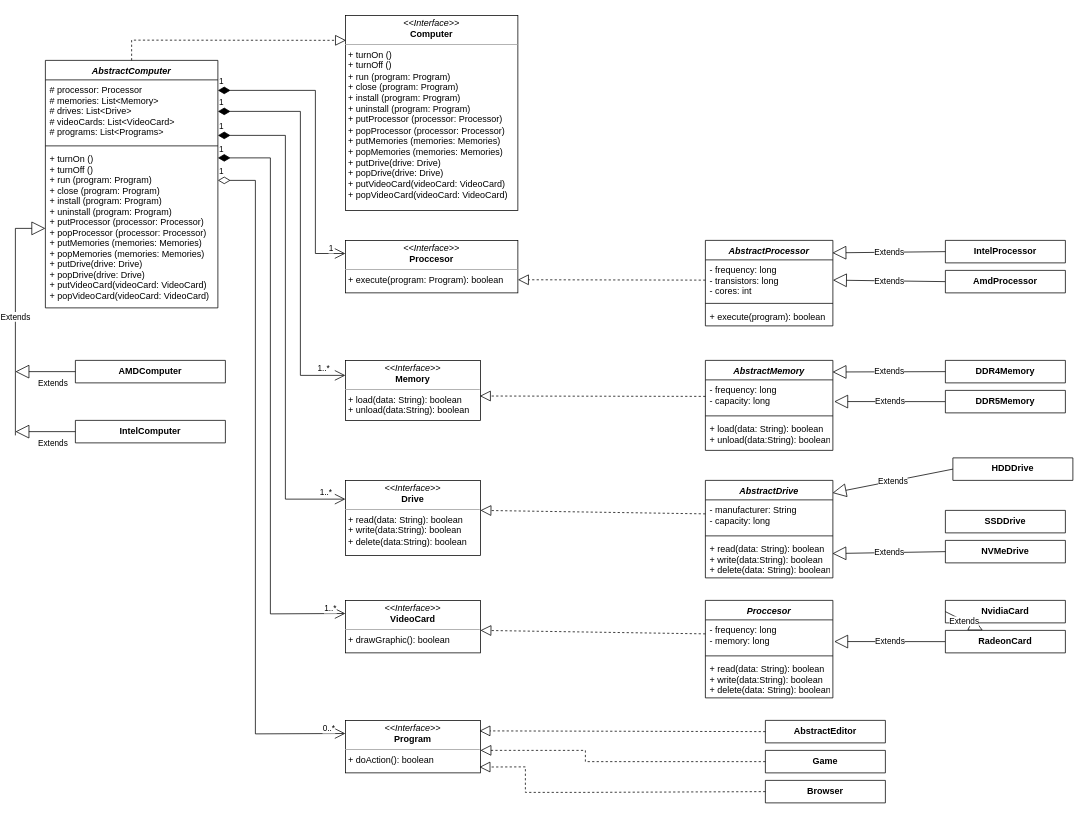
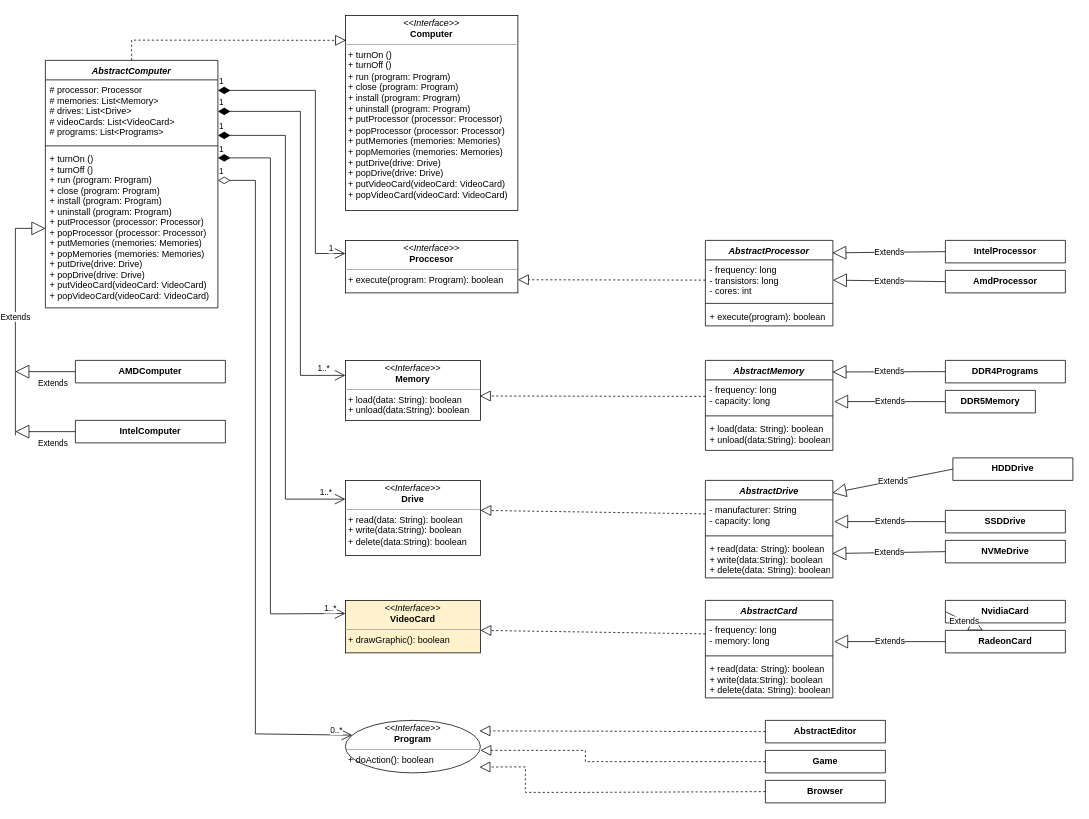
node "DDR4Memory": label "DDR4Memory" -> "DDR4Programs"
node "DDR5Memory": size 120x23 -> 90x23
edge "SSDDrive" -> "- manufacturer: String - capacity: long": added, label "Extends"
node "Proccesor": label "Proccesor" -> "AbstractCard"
node "<<Interface>> VideoCard + drawGraphic(): boolean": fillcolor #ffffff -> #fff2cc
node "<<Interface>> Program + doAction(): boolean": shape rectangle -> ellipse
